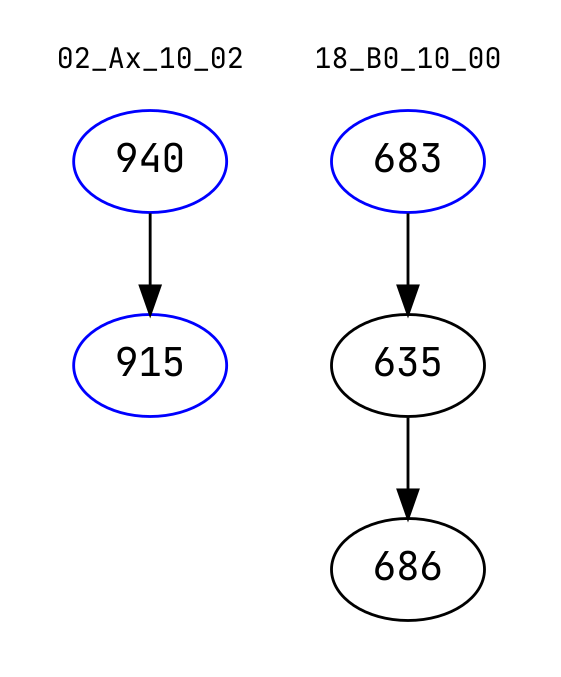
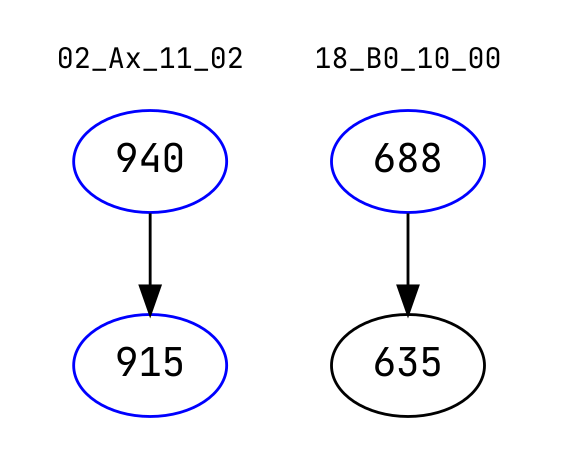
cluster "02_Ax_10_02": label "02_Ax_10_02" -> "02_Ax_11_02"
node "683": label "683" -> "688"
node "686": removed
